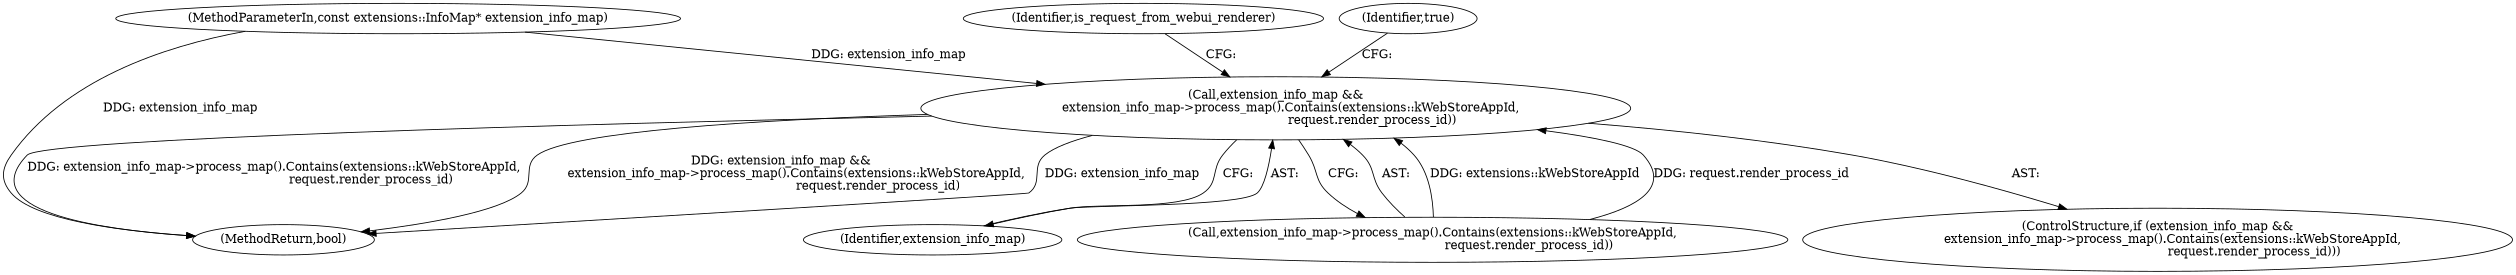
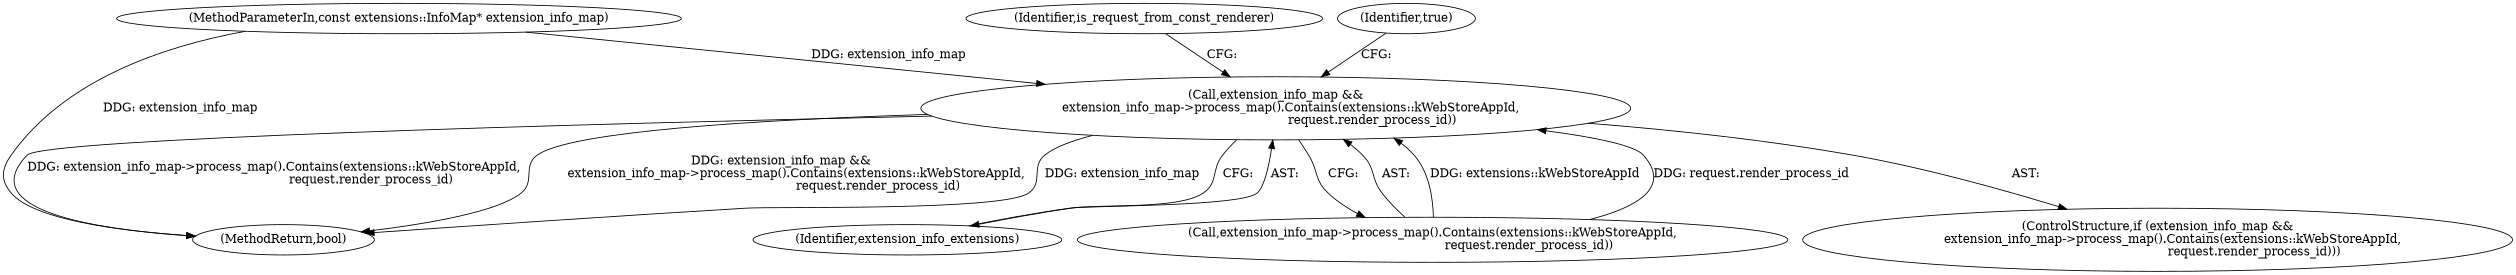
node "(Identifier,is_request_from_webui_renderer)": label "(Identifier,is_request_from_webui_renderer)" -> "(Identifier,is_request_from_const_renderer)"
node "(Identifier,extension_info_map)": label "(Identifier,extension_info_map)" -> "(Identifier,extension_info_extensions)"
